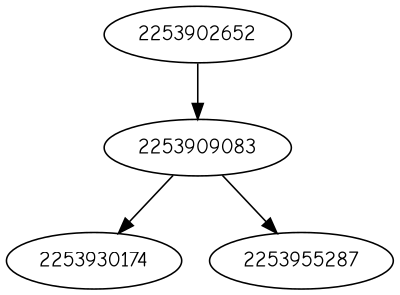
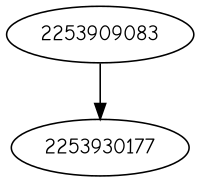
node "2253902652": removed
node "2253930174": label "2253930174" -> "2253930177"
node "2253955287": removed
